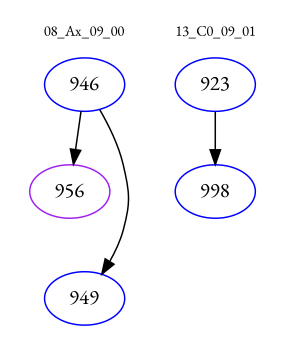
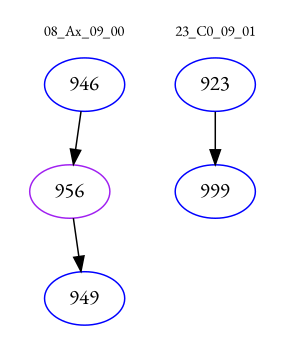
cluster "13_C0_09_01": label "13_C0_09_01" -> "23_C0_09_01"
edge "946" -> "949": now "956" -> "949"
node "998": label "998" -> "999"
